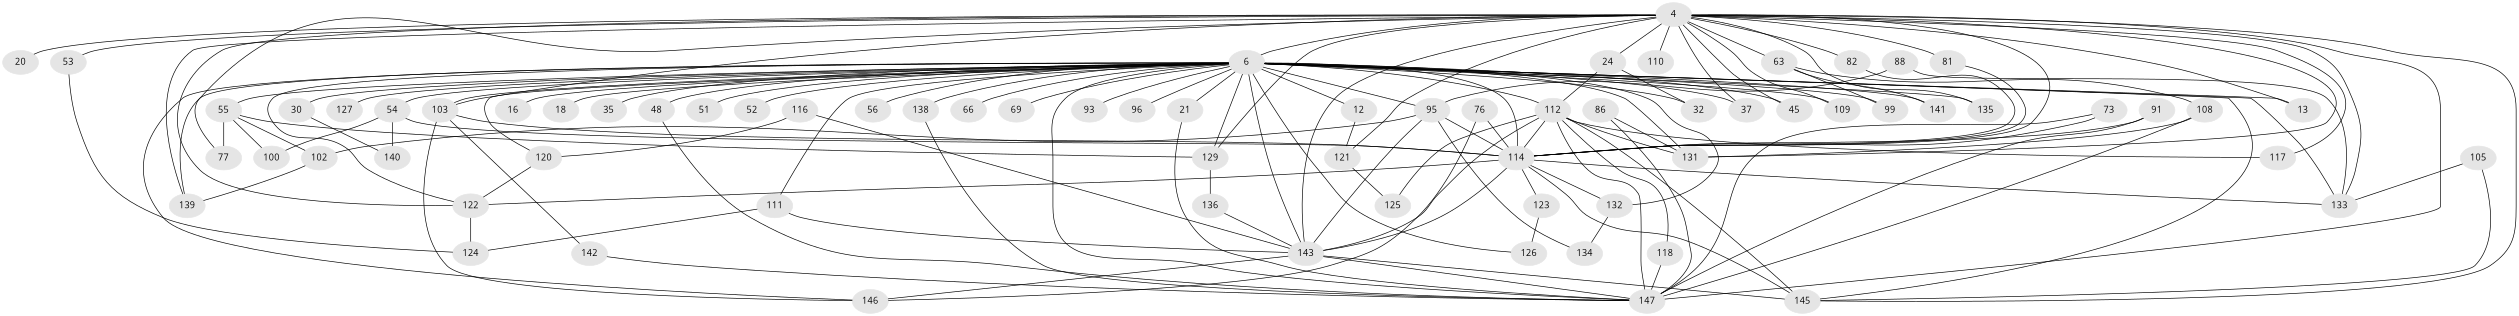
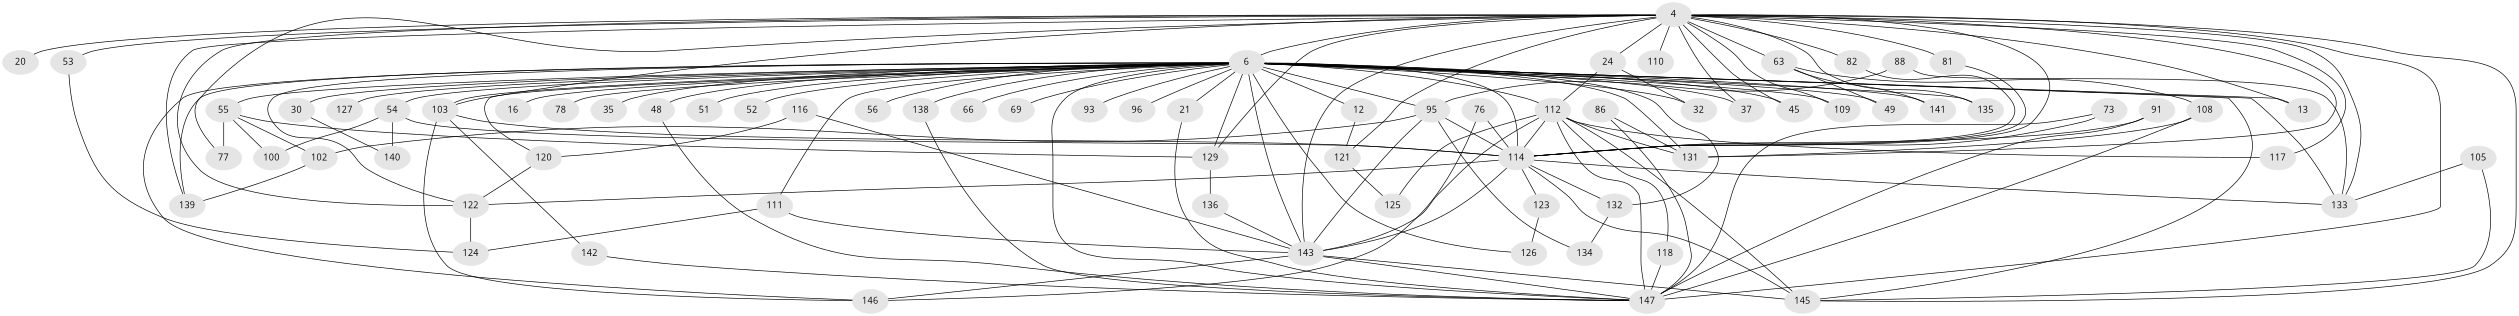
node "18": label "18" -> "78"
node "99": label "99" -> "49"
